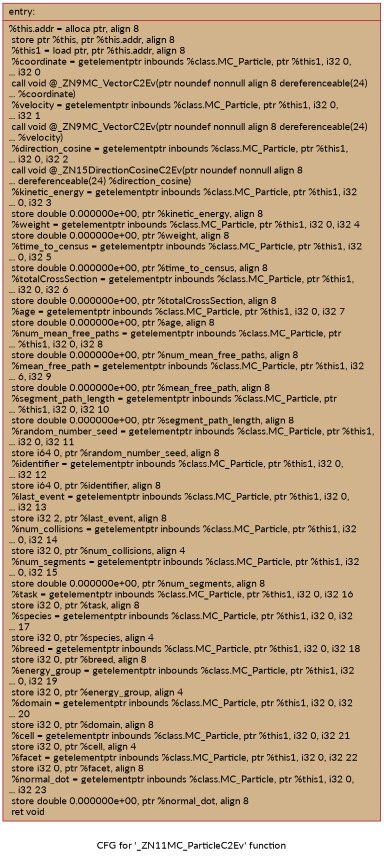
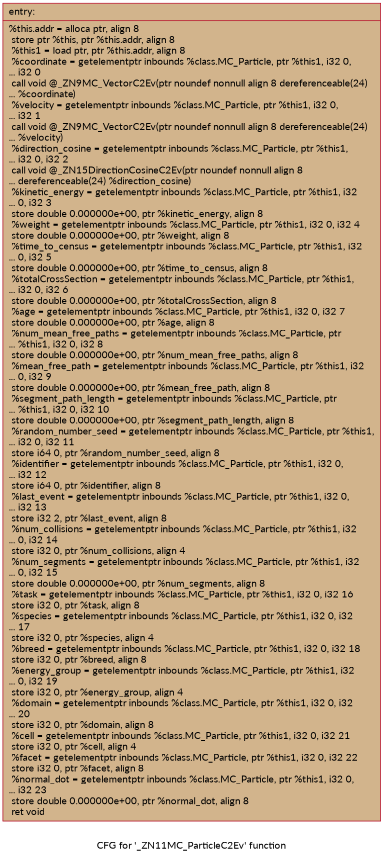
node "entry:": text "... 6, i32 9" -> "... 0, i32 9"
